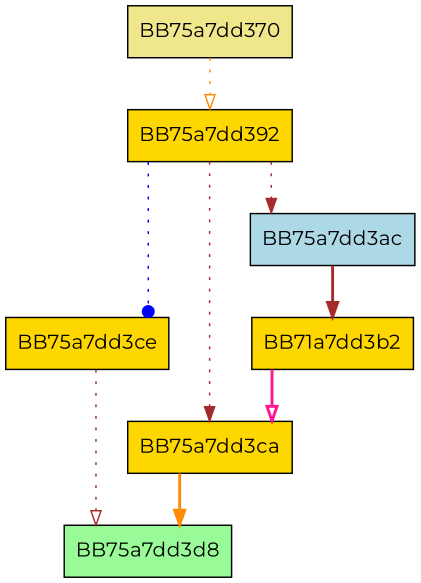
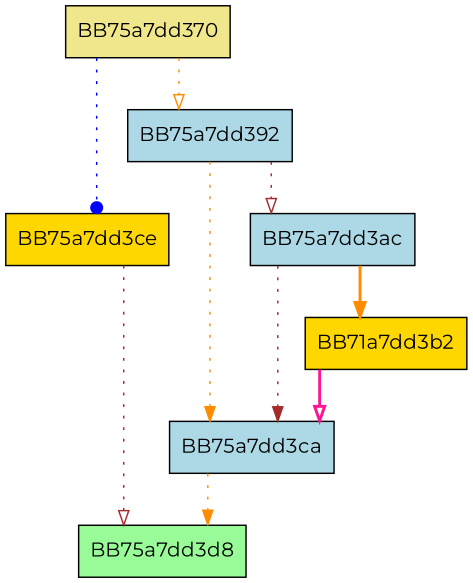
node "BB75a7dd392": fillcolor gold -> lightblue
edge "BB75a7dd392" -> "BB75a7dd3ac": arrowhead normal -> onormal
edge "BB75a7dd392" -> "BB75a7dd3ce": now "BB75a7dd370" -> "BB75a7dd3ce"
edge "BB75a7dd392" -> "BB75a7dd3ca": color brown -> darkorange
edge "BB75a7dd3ac" -> "BB71a7dd3b2": color brown -> darkorange
edge "BB75a7dd3ac" -> "BB75a7dd3ca": added
node "BB75a7dd3ca": fillcolor gold -> lightblue
edge "BB75a7dd3ca" -> "BB75a7dd3d8": style bold -> dotted
